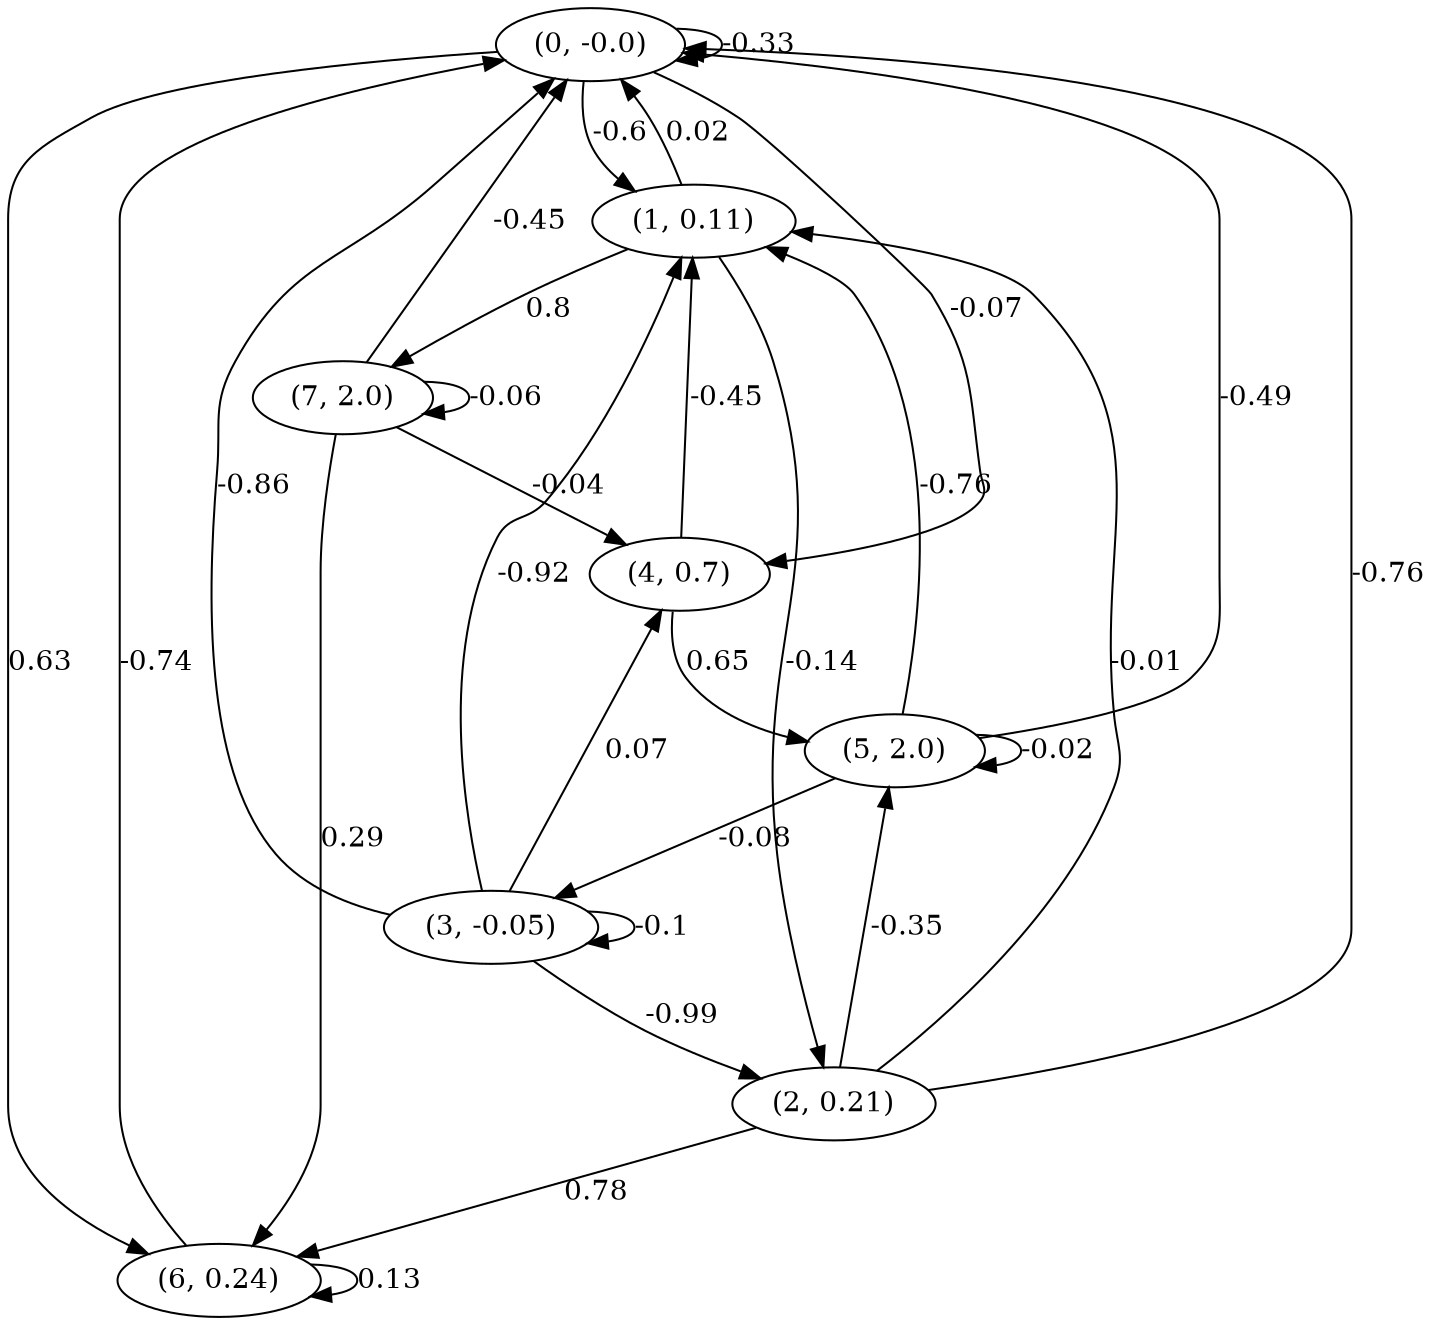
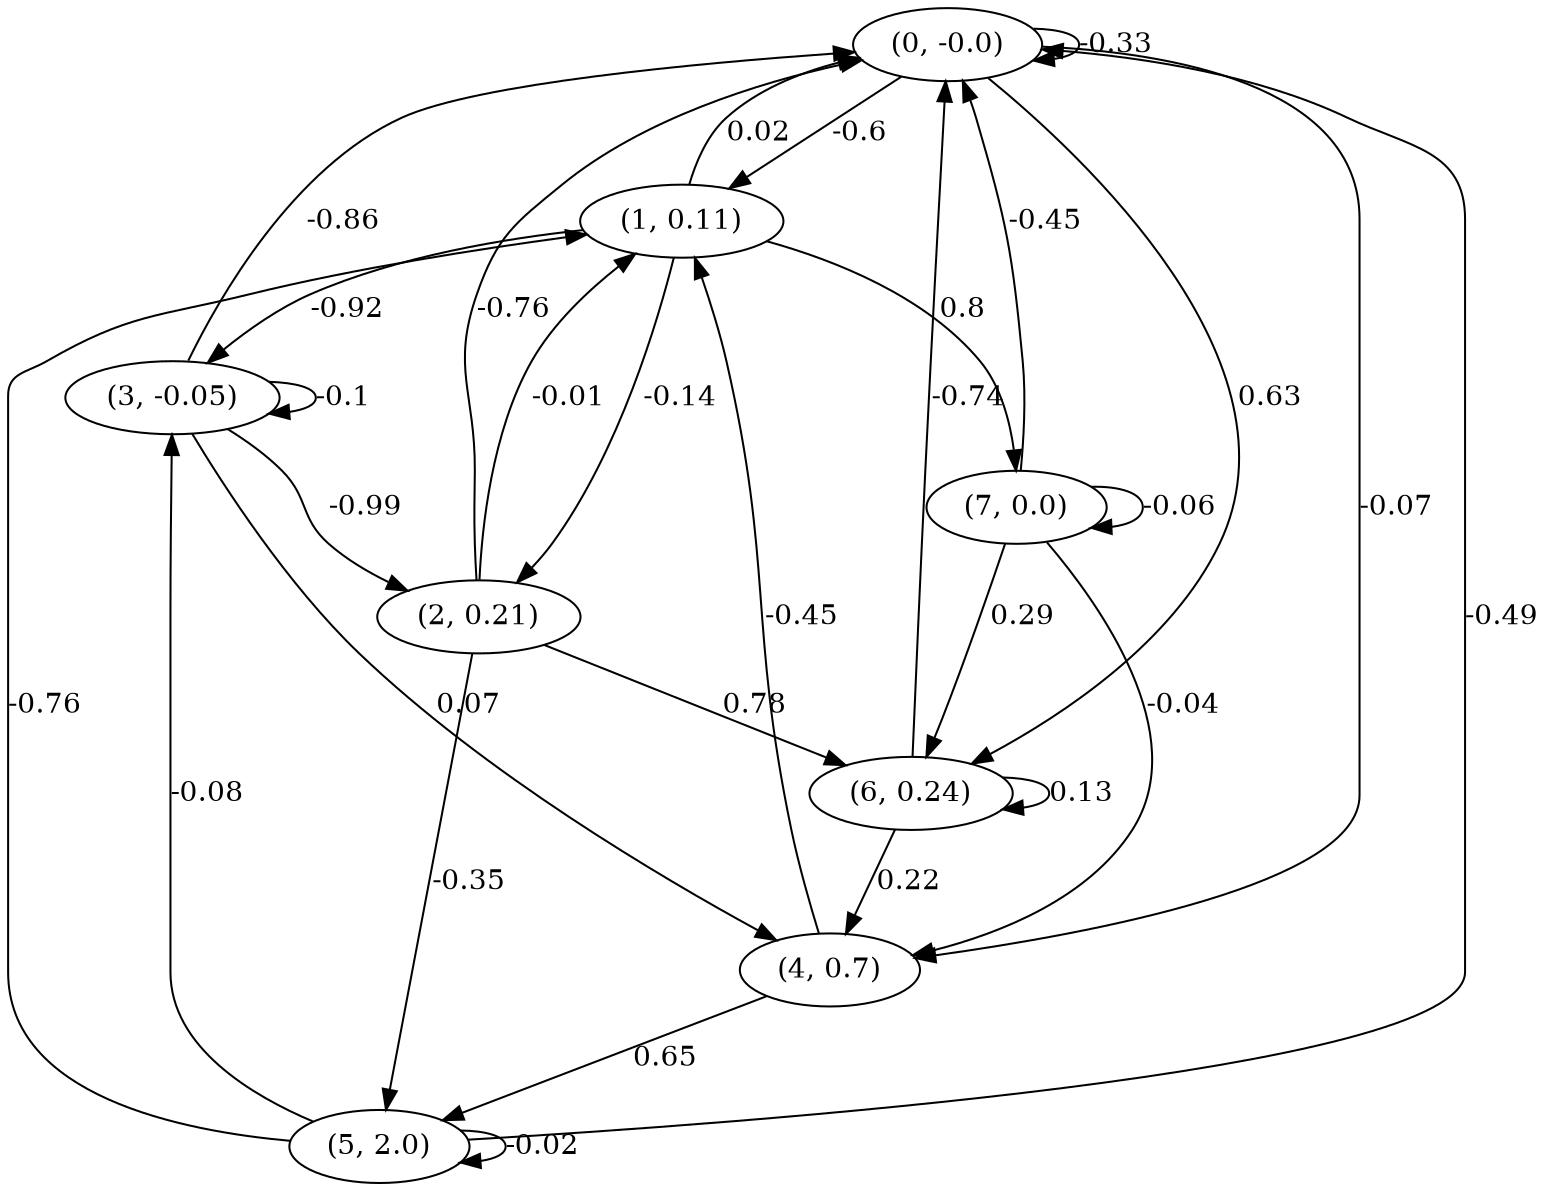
node "(7, 2.0)": label "(7, 2.0)" -> "(7, 0.0)"
edge "(3, -0.05)" -> "(1, 0.11)": reversed
edge "(6, 0.24)" -> "(4, 0.7)": added, label "0.22"
